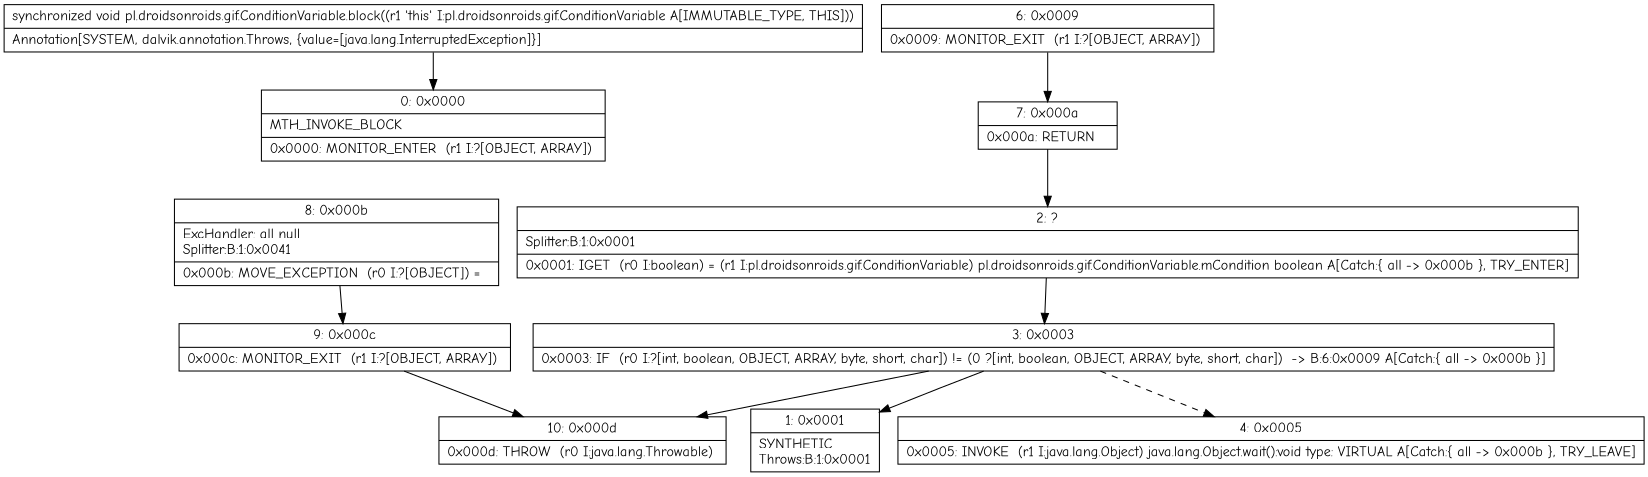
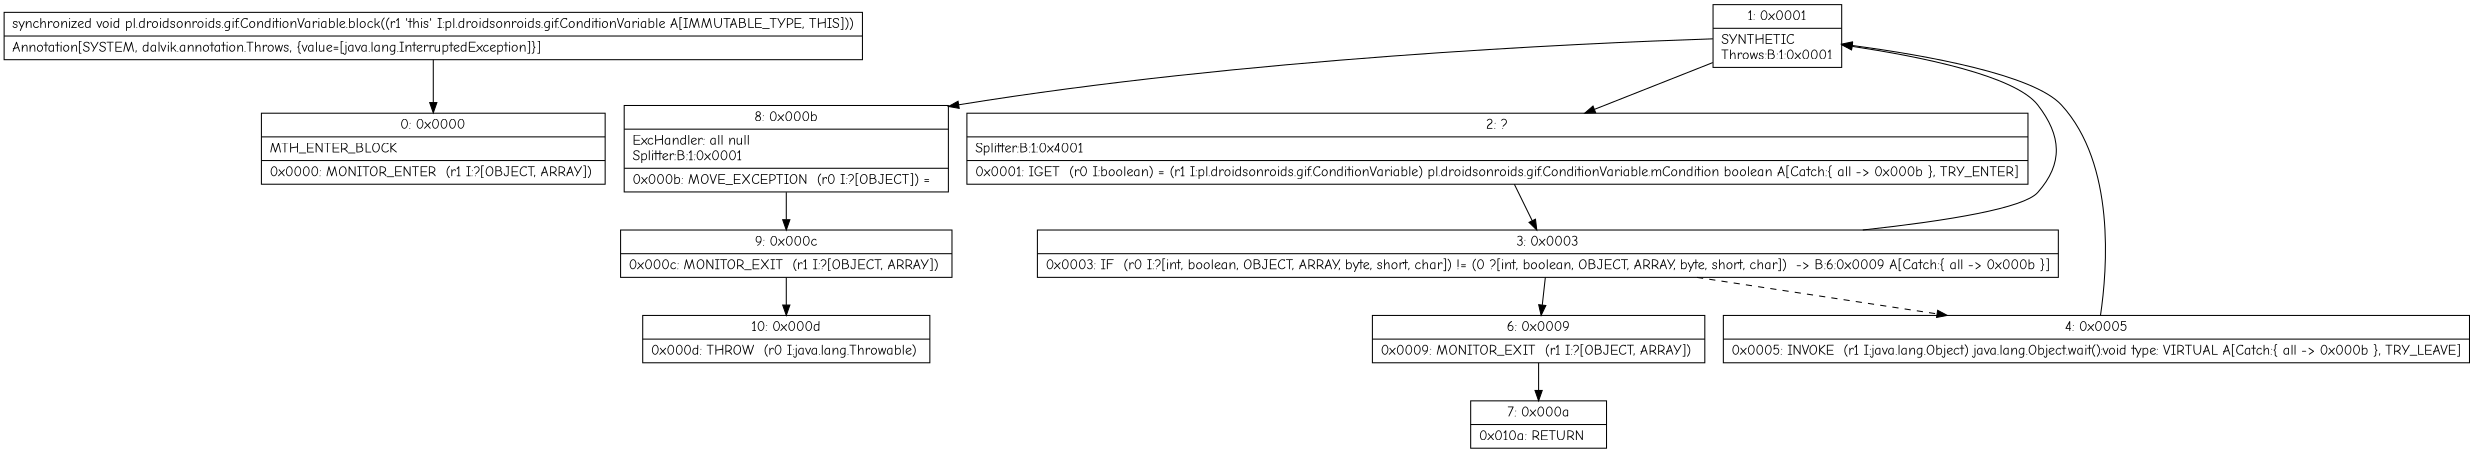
edge "1: 0x0001" -> "8: 0x000b": added
edge "4: 0x0005" -> "1: 0x0001": added
node "0: 0x0000": text "MTH_INVOKE_BLOCK" -> "MTH_ENTER_BLOCK"
node "7: 0x000a": text "0x000a: RETURN" -> "0x010a: RETURN"
edge "7: 0x000a" -> "2: ?": now "1: 0x0001" -> "2: ?"
node "2: ?": text "Splitter:B:1:0x0001" -> "Splitter:B:1:0x4001"
node "8: 0x000b": text "Splitter:B:1:0x0041" -> "Splitter:B:1:0x0001"
edge "3: 0x0003" -> "10: 0x000d": now "3: 0x0003" -> "6: 0x0009"
